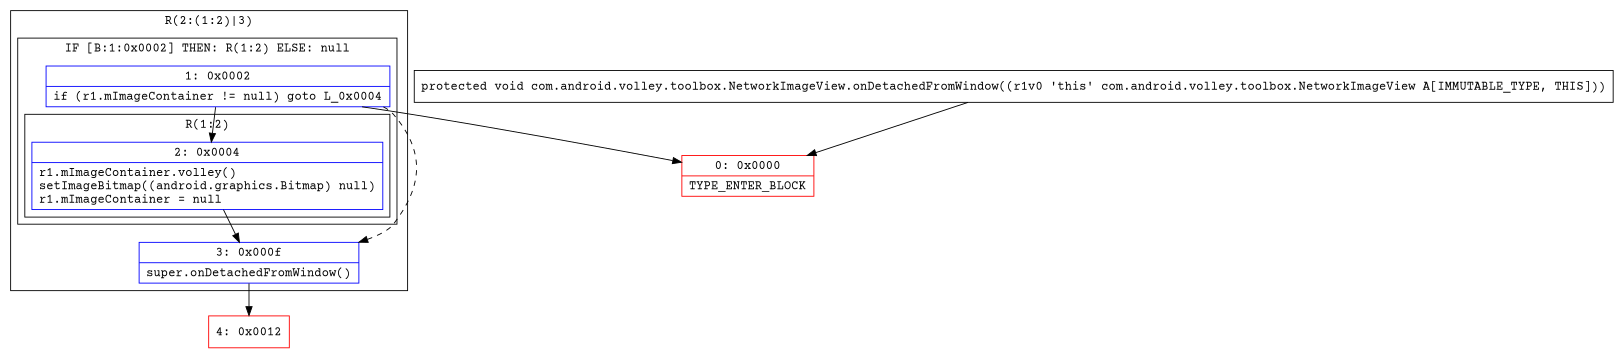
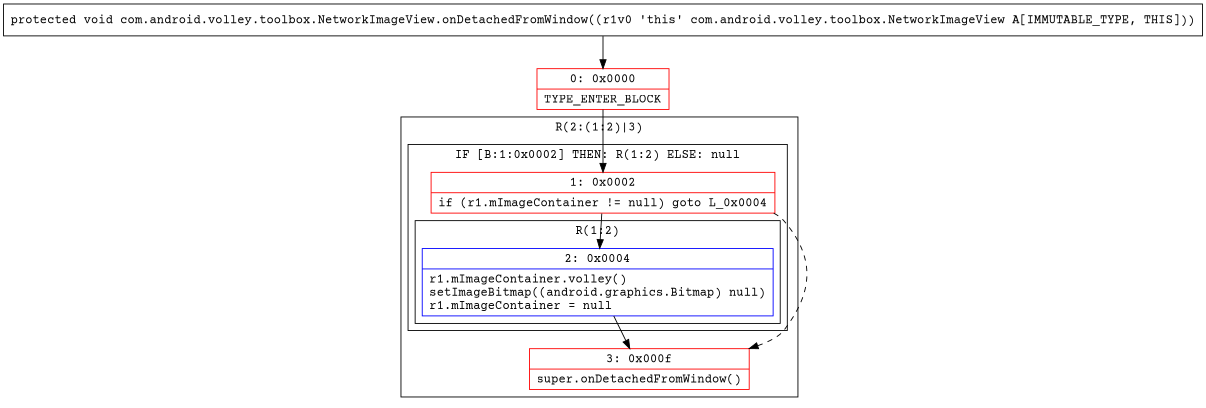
node "1: 0x0002": color blue -> red
edge "1: 0x0002" -> "0: 0x0000": reversed
node "3: 0x000f": color blue -> red
node "4: 0x0012": removed
